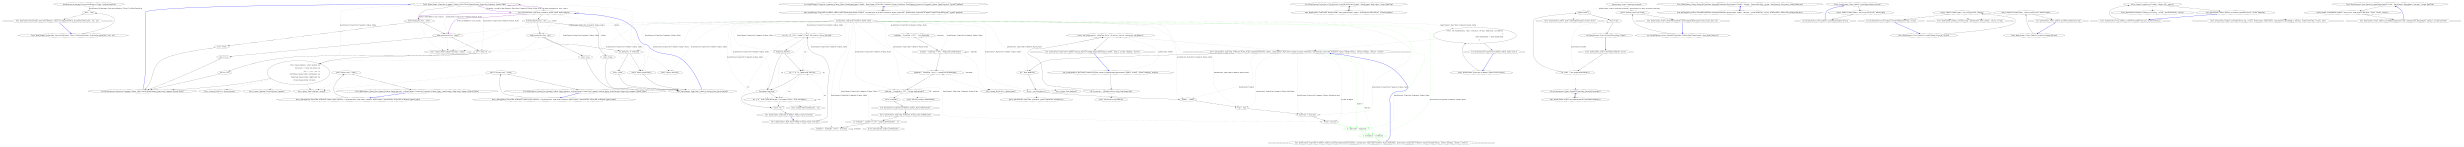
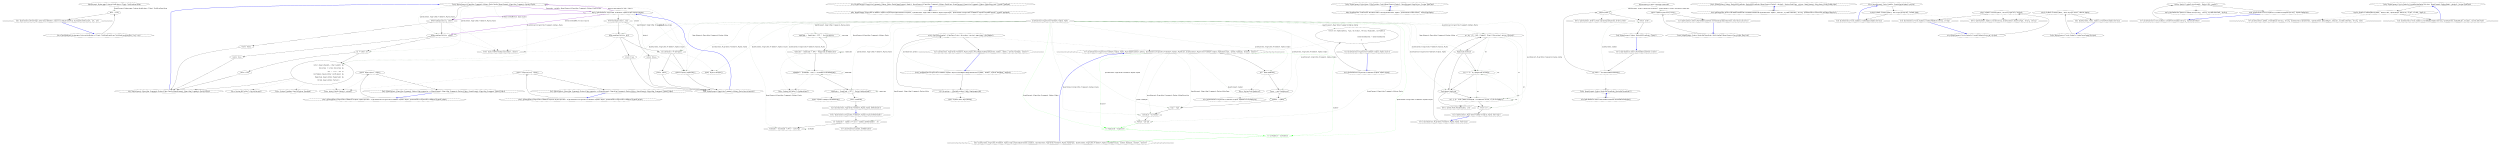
edge "QuantConnect.Algorithm.Framework.Alphas.Alpha" -> "Id == other.Id": removed, label "QuantConnect.Algorithm.Framework.Alphas.Alpha"
